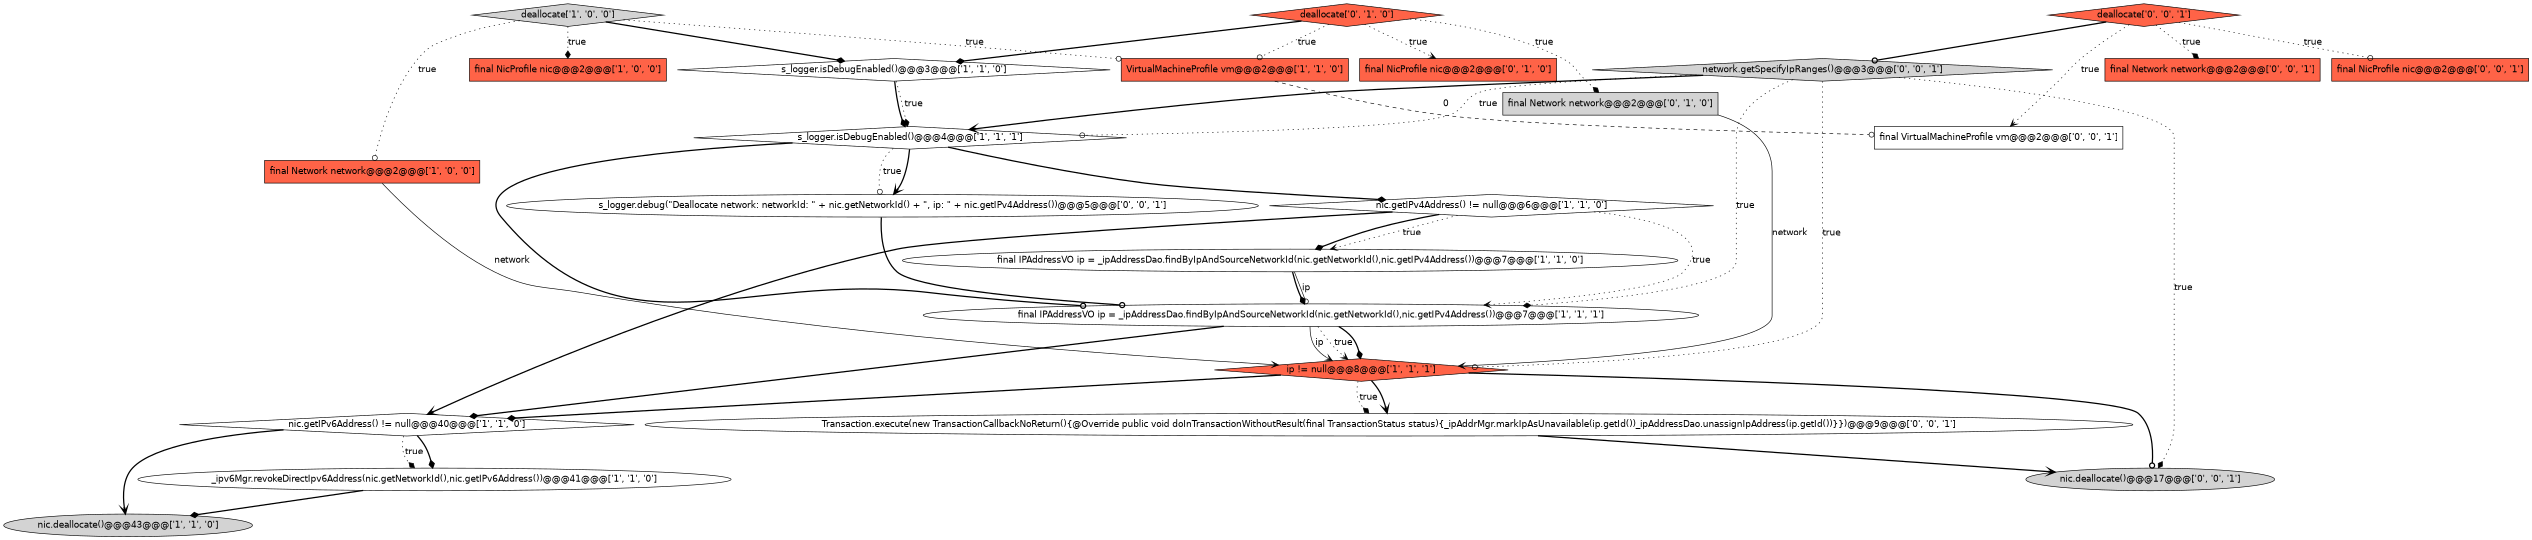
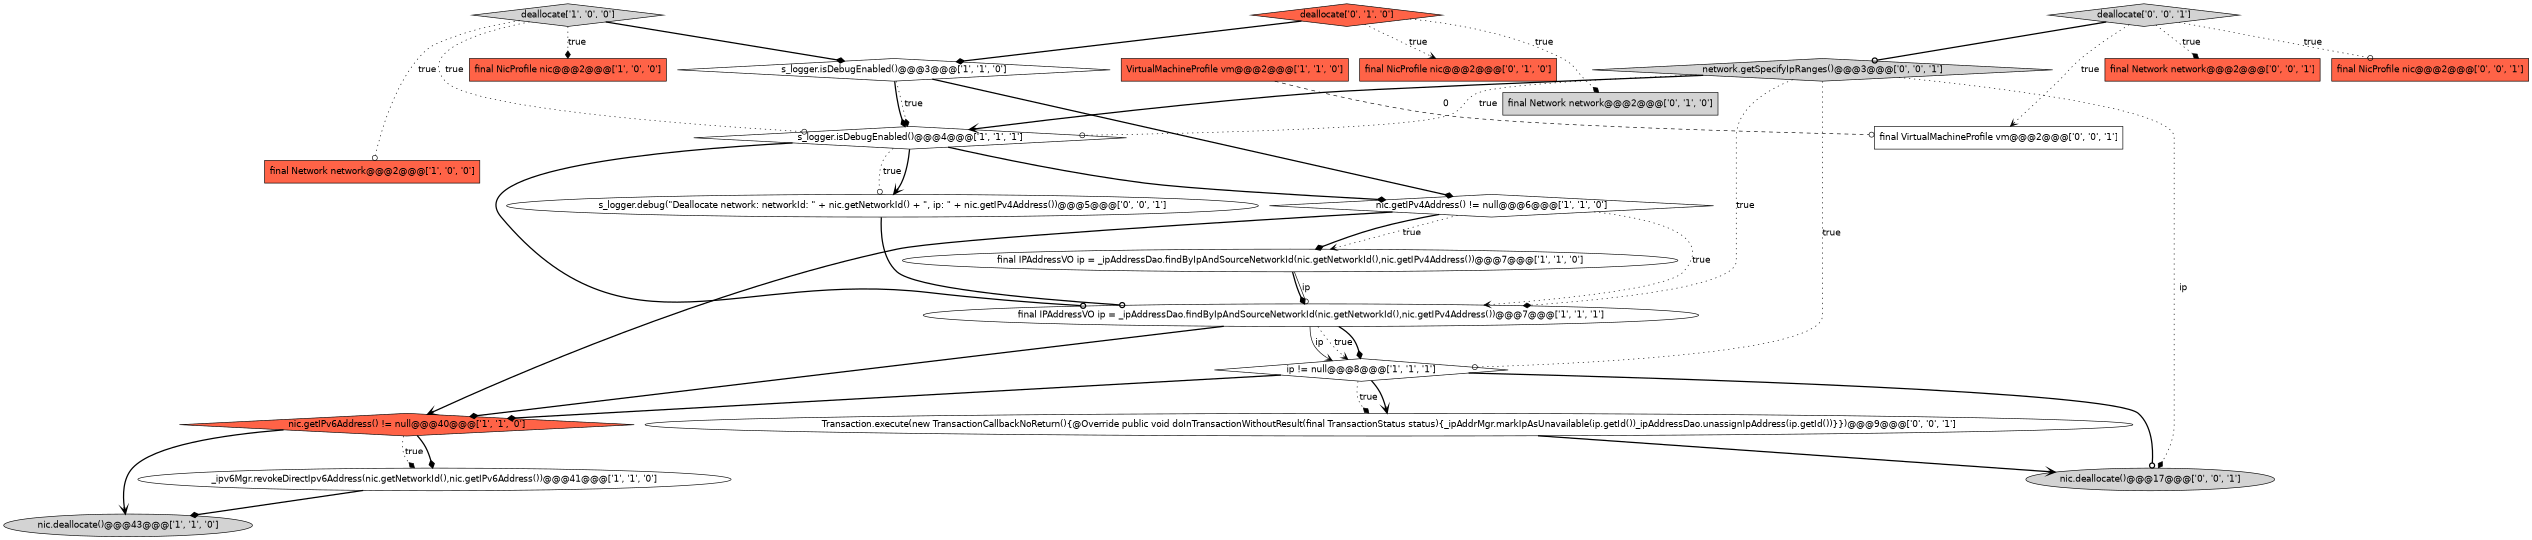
node "deallocate['0', '0', '1']": fillcolor tomato -> lightgray
edge "deallocate['1', '0', '0']" -> "VirtualMachineProfile vm@@@2@@@['1', '1', '0']": now "deallocate['1', '0', '0']" -> "s_logger.isDebugEnabled()@@@4@@@['1', '1', '1']"
edge "deallocate['0', '1', '0']" -> "VirtualMachineProfile vm@@@2@@@['1', '1', '0']": removed, label "true"
edge "s_logger.isDebugEnabled()@@@3@@@['1', '1', '0']" -> "nic.getIPv4Address() != null@@@6@@@['1', '1', '0']": added
edge "network.getSpecifyIpRanges()@@@3@@@['0', '0', '1']" -> "nic.deallocate()@@@17@@@['0', '0', '1']": label "true" -> "ip"
edge "final Network network@@@2@@@['1', '0', '0']" -> "ip != null@@@8@@@['1', '1', '1']": removed, label "network"
edge "final Network network@@@2@@@['0', '1', '0']" -> "ip != null@@@8@@@['1', '1', '1']": removed, label "network"
node "ip != null@@@8@@@['1', '1', '1']": fillcolor tomato -> white
node "nic.getIPv6Address() != null@@@40@@@['1', '1', '0']": fillcolor white -> tomato
